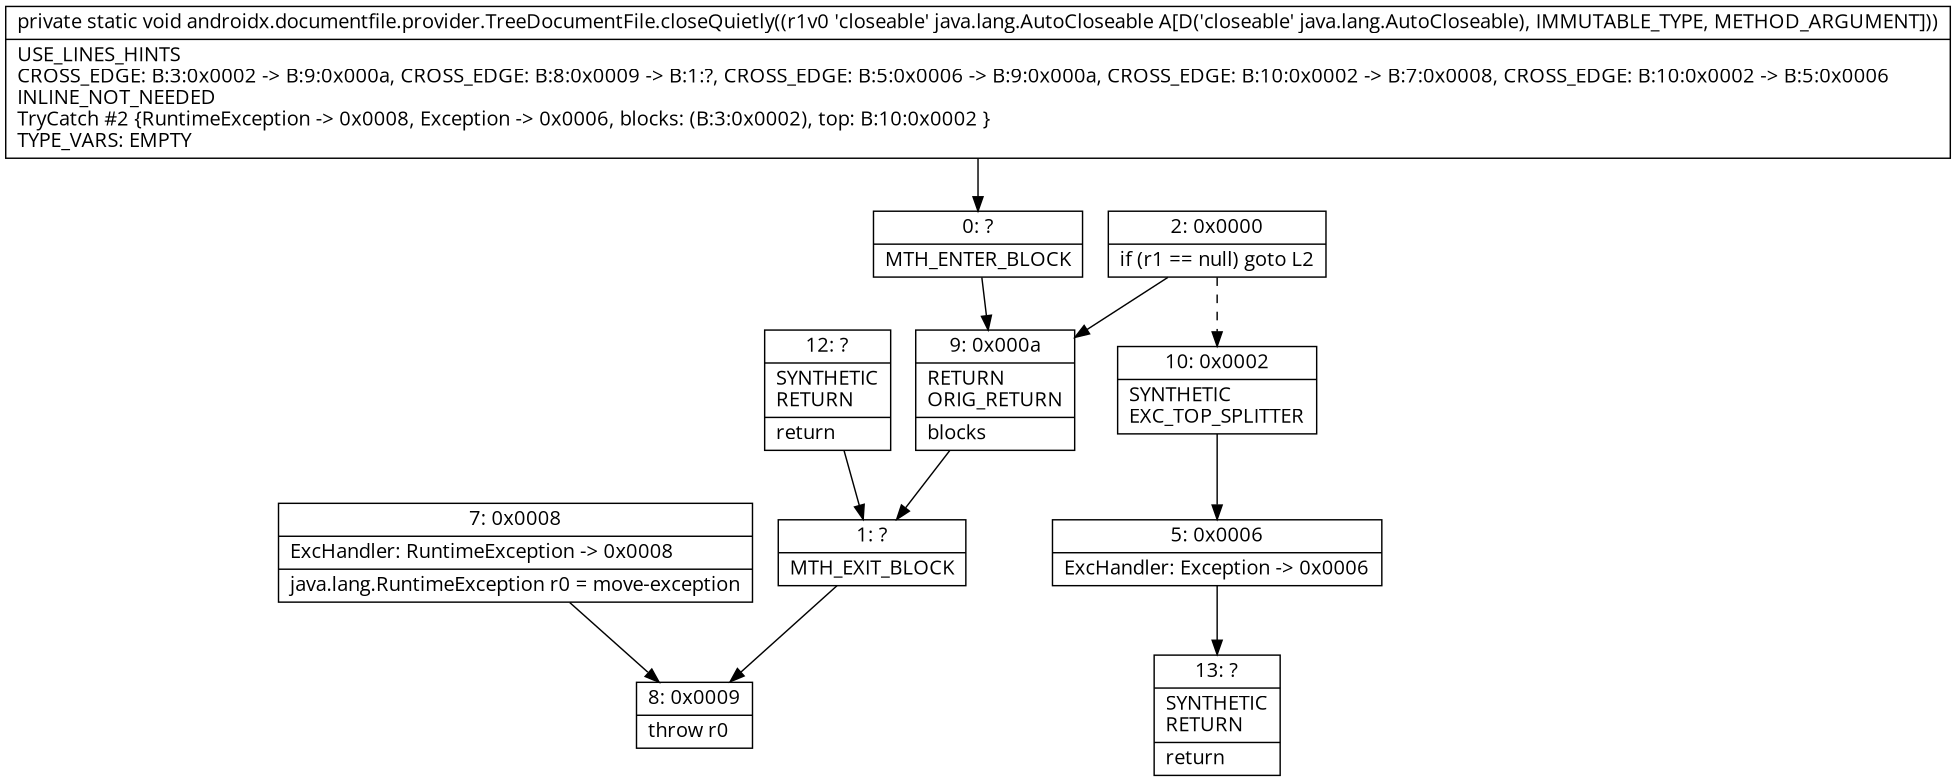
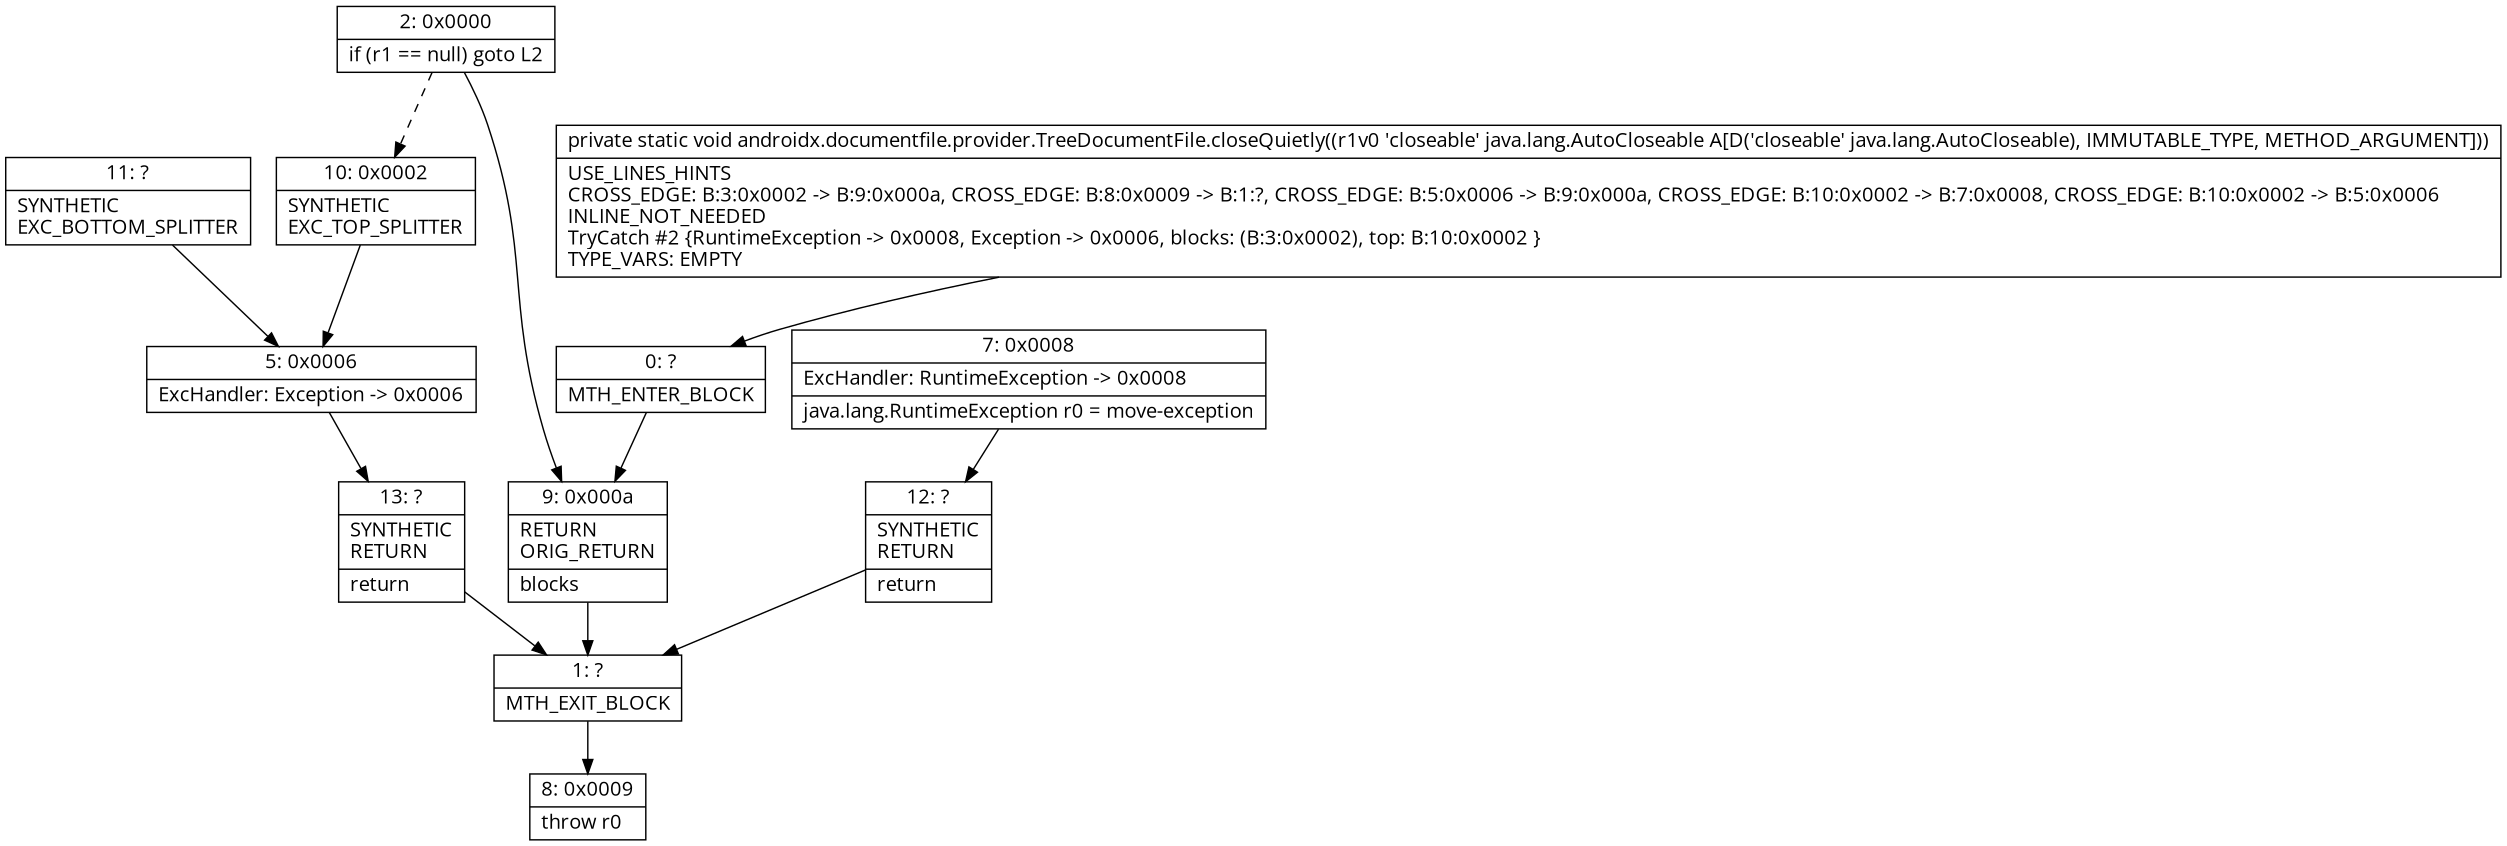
node "11: ?": added
edge "13: ?" -> "1: ?": added
edge "7: 0x0008" -> "8: 0x0009": now "7: 0x0008" -> "12: ?"
